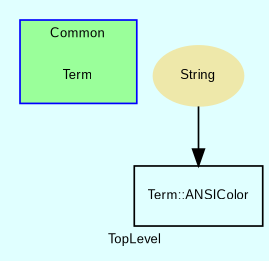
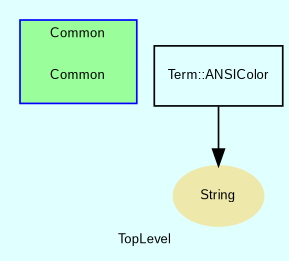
node "Term": label "Term" -> "Common"
edge "String" -> "Term::ANSIColor": reversed
